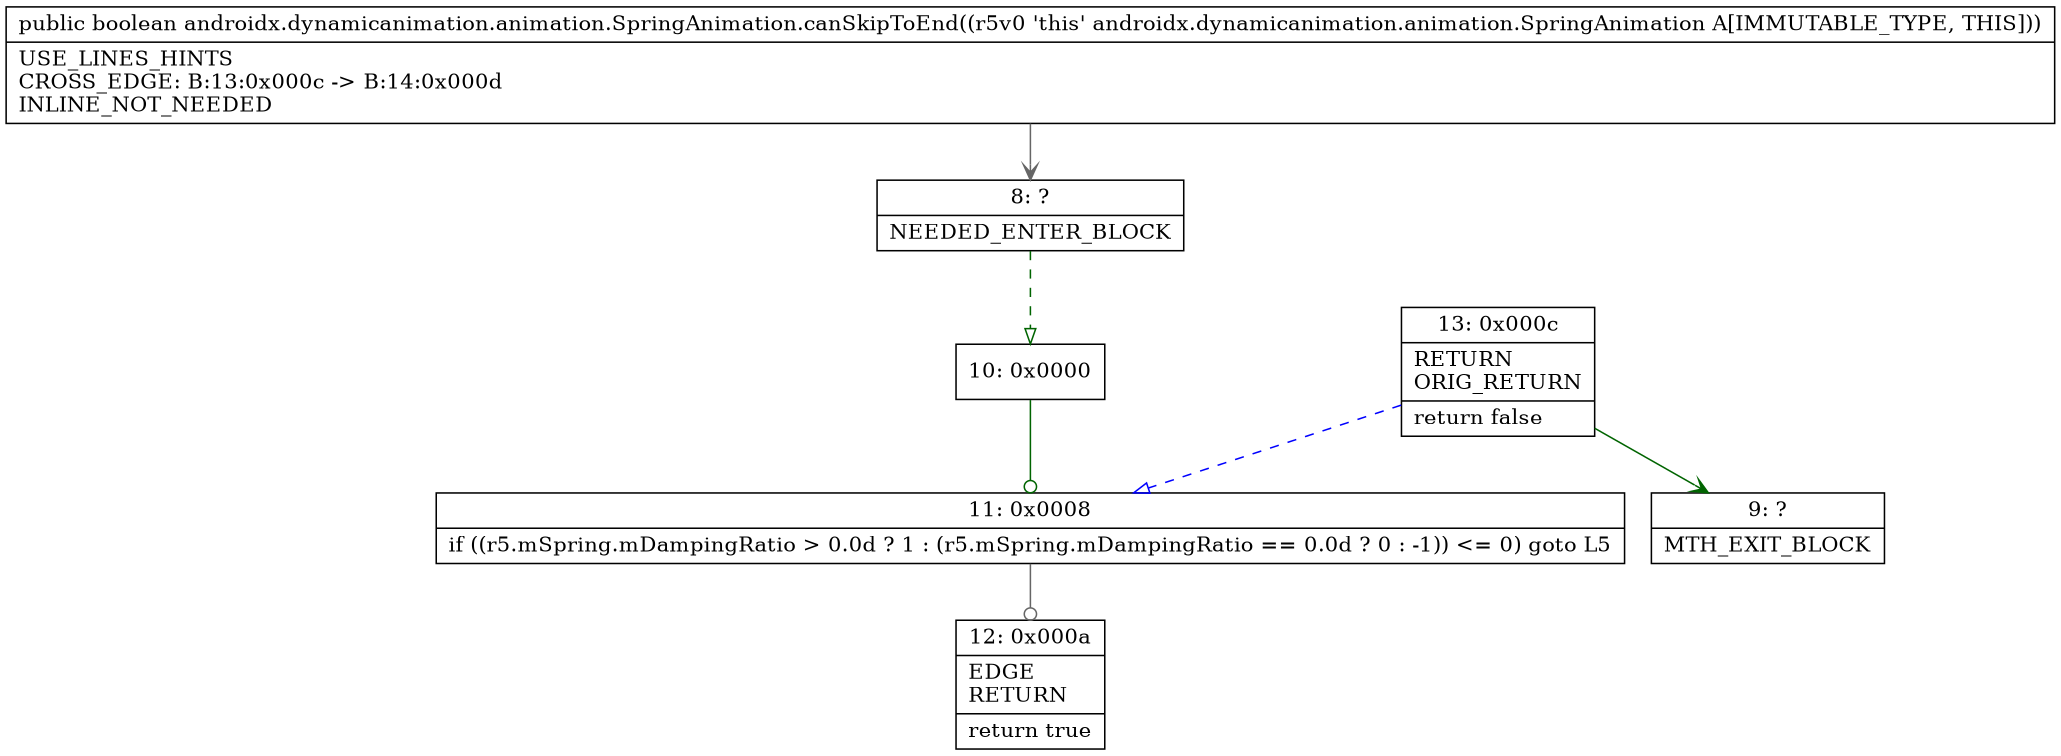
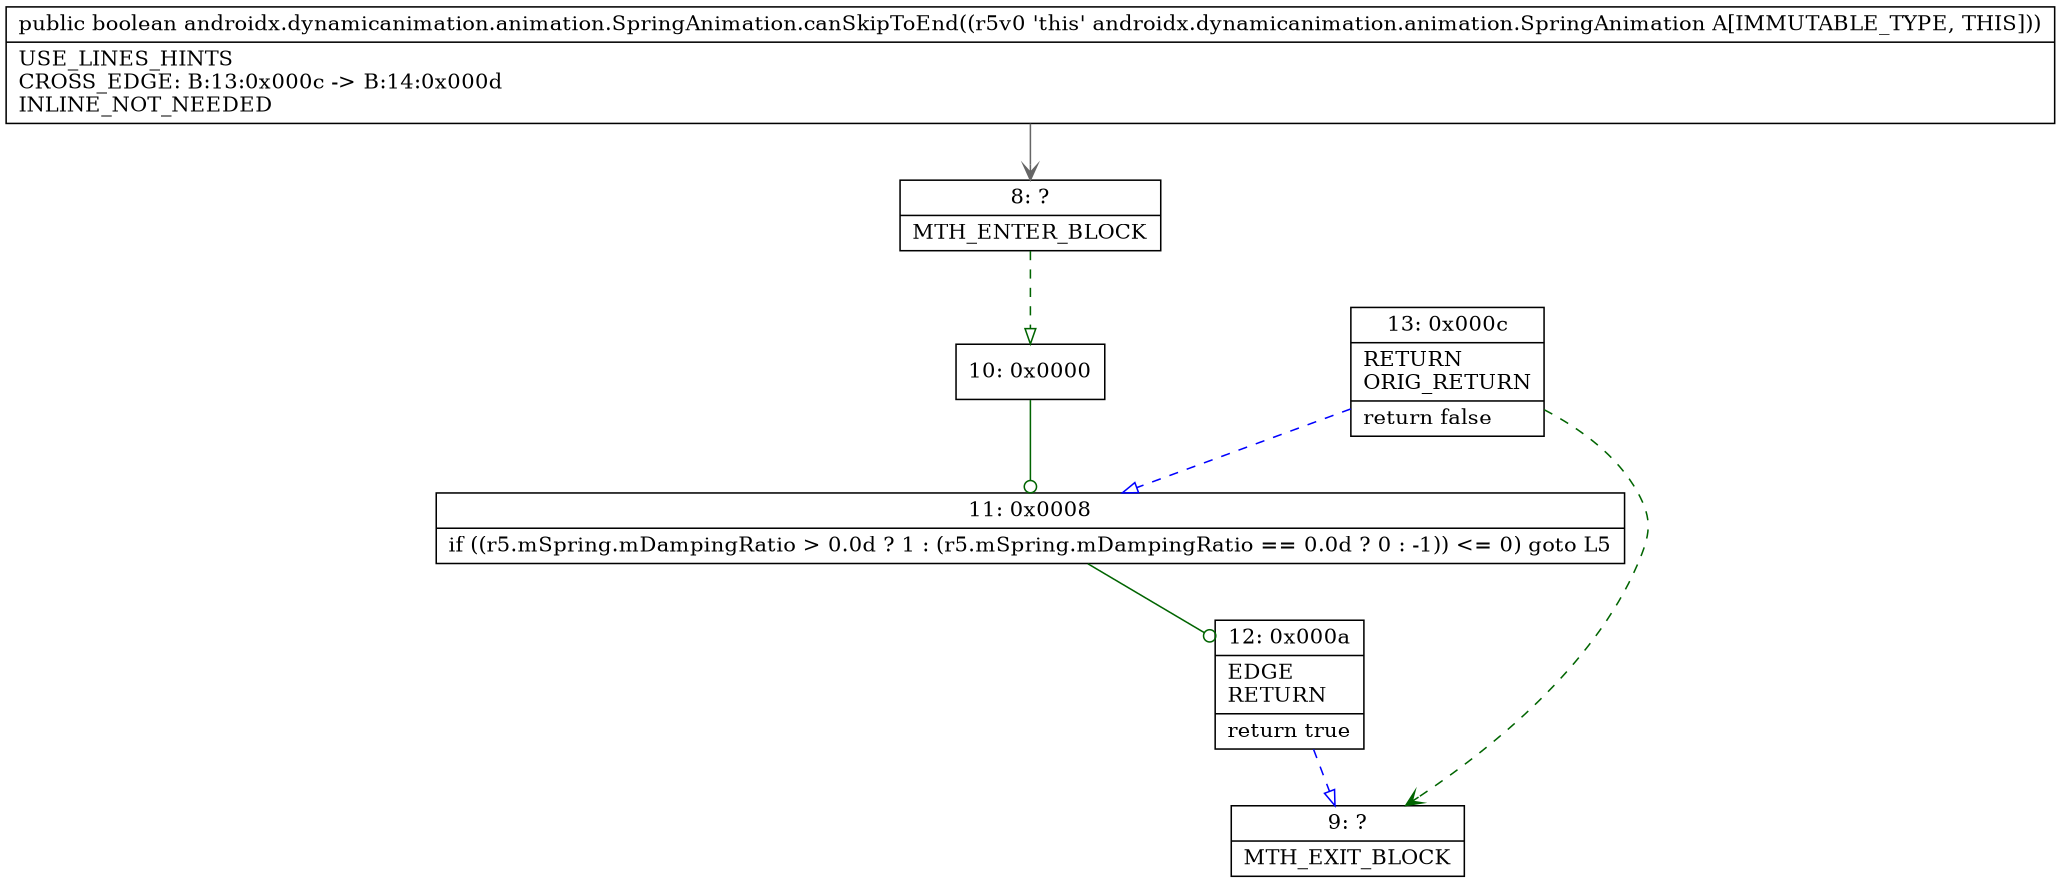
node "8: ?": text "NEEDED_ENTER_BLOCK" -> "MTH_ENTER_BLOCK"
edge "13: 0x000c" -> "9: ?": style solid -> dashed
edge "11: 0x0008" -> "12: 0x000a": color gray40 -> darkgreen
edge "12: 0x000a" -> "9: ?": added
